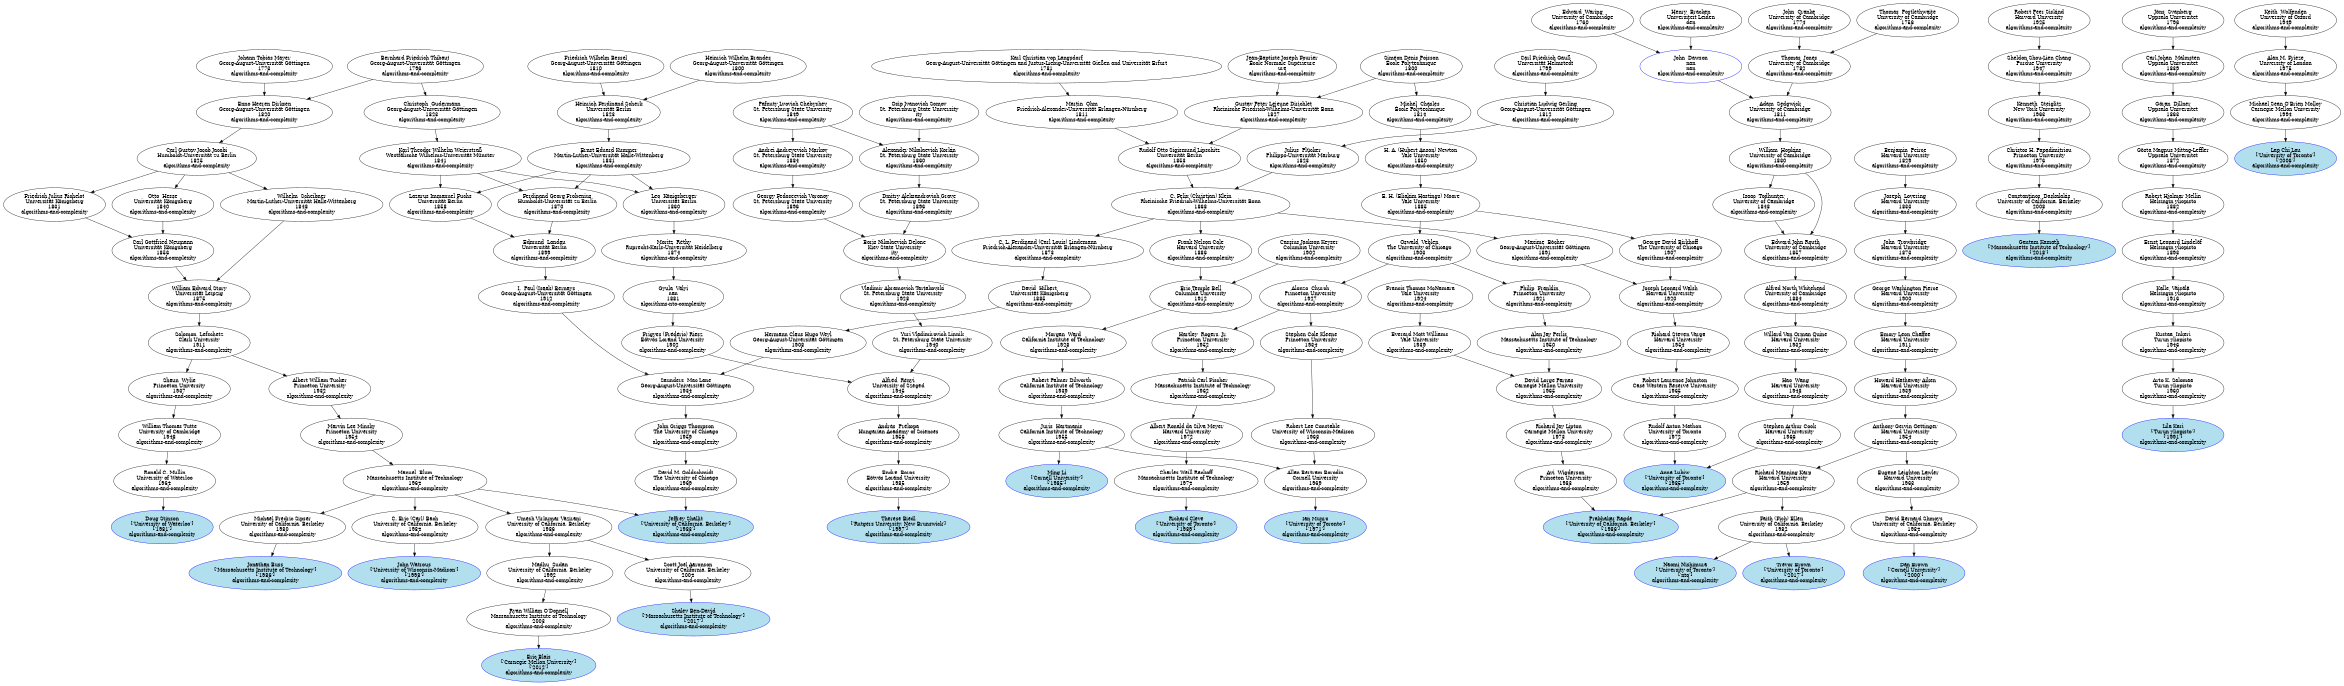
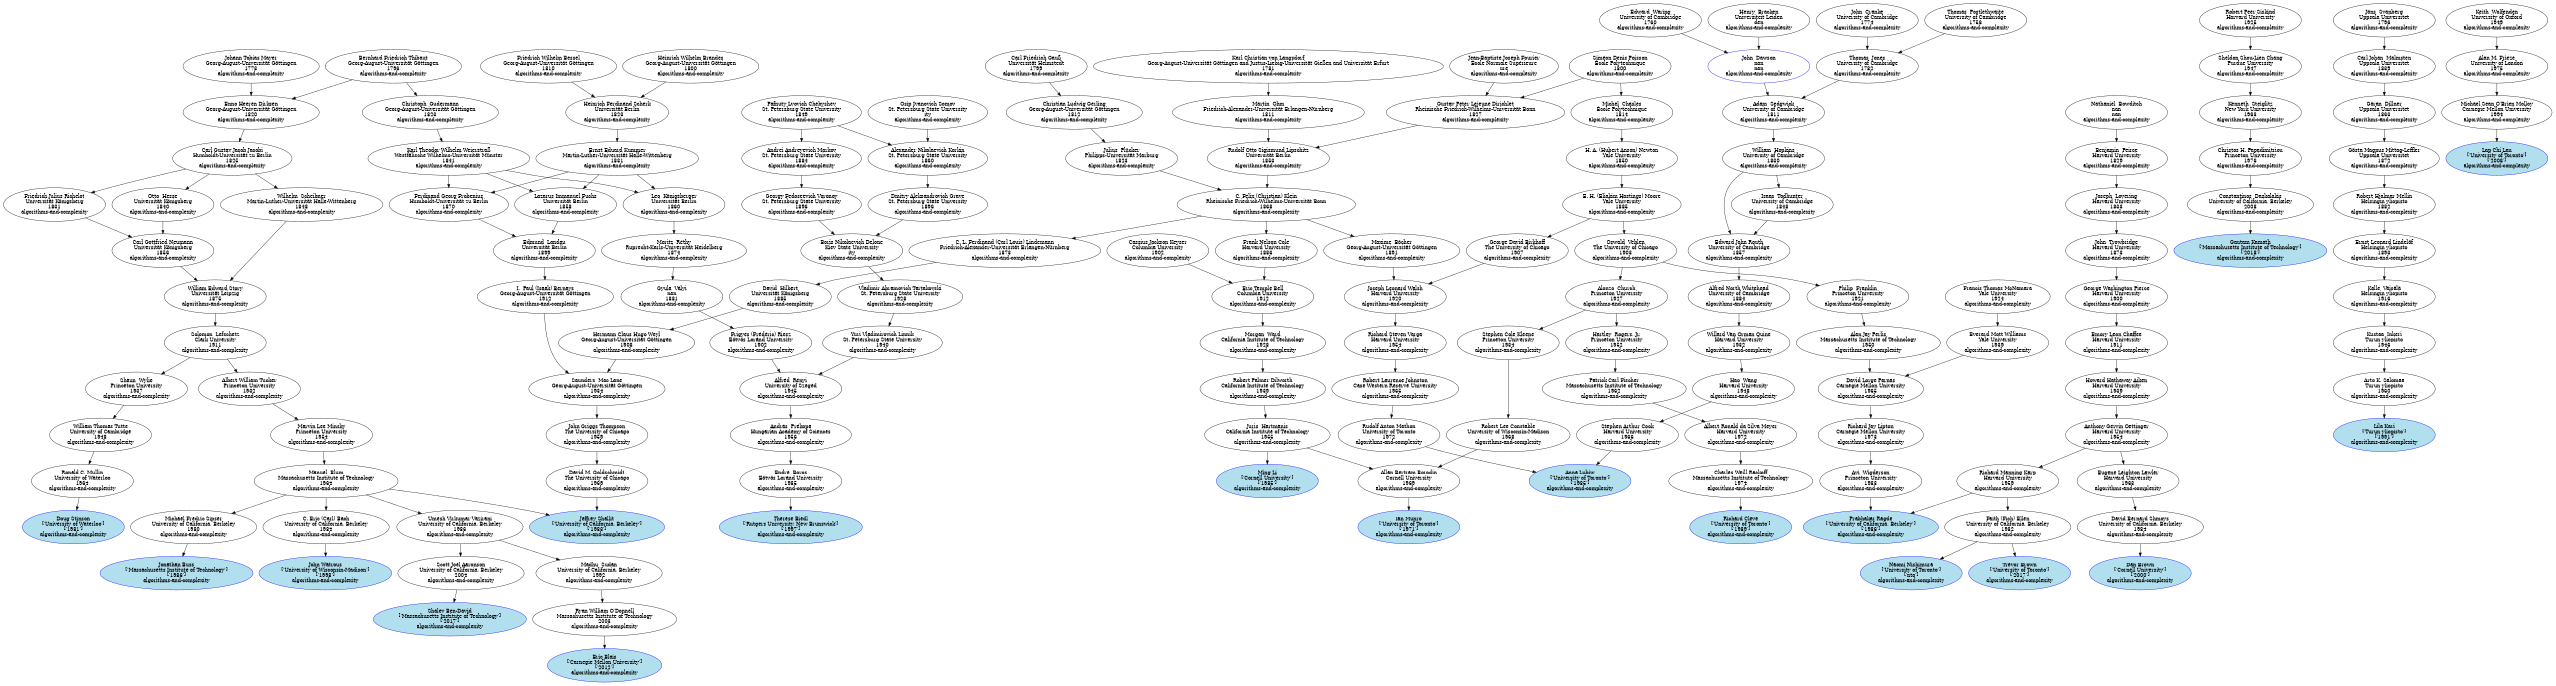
node "Nathaniel  Bowditch nan nan algorithms-and-complexity": added
node "Gyula  Vályi nan 1881 algorithms-nto-complexity": label "Gyula  Vályi nan 1881 algorithms-nto-complexity" -> "Gyula  Vályi nan 1881 algorithms-and-complexity"
